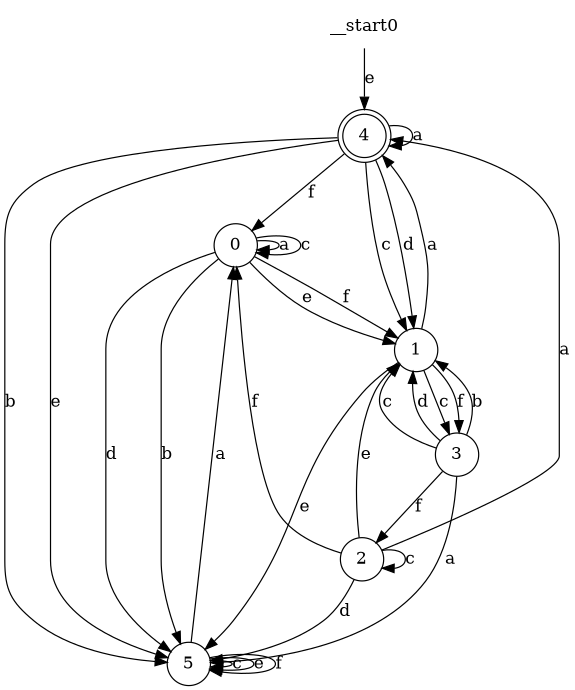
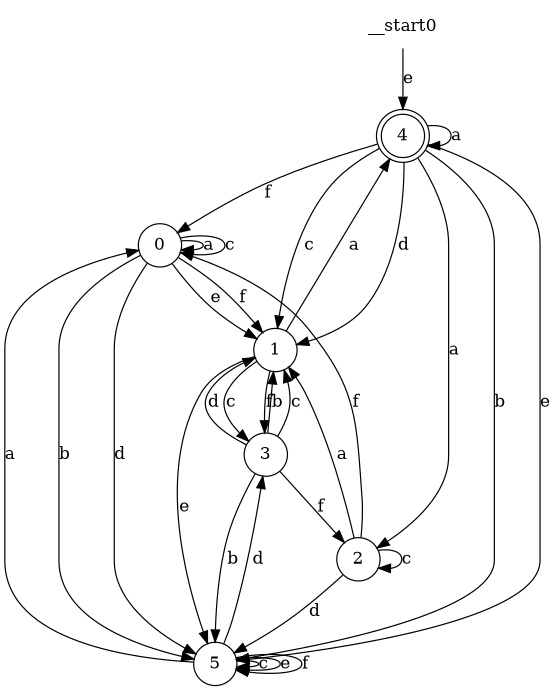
edge "2" -> "4": reversed
edge "2" -> "1": label "e" -> "a"
edge "3" -> "5": label "a" -> "b"
edge "5" -> "3": added, label "d"
